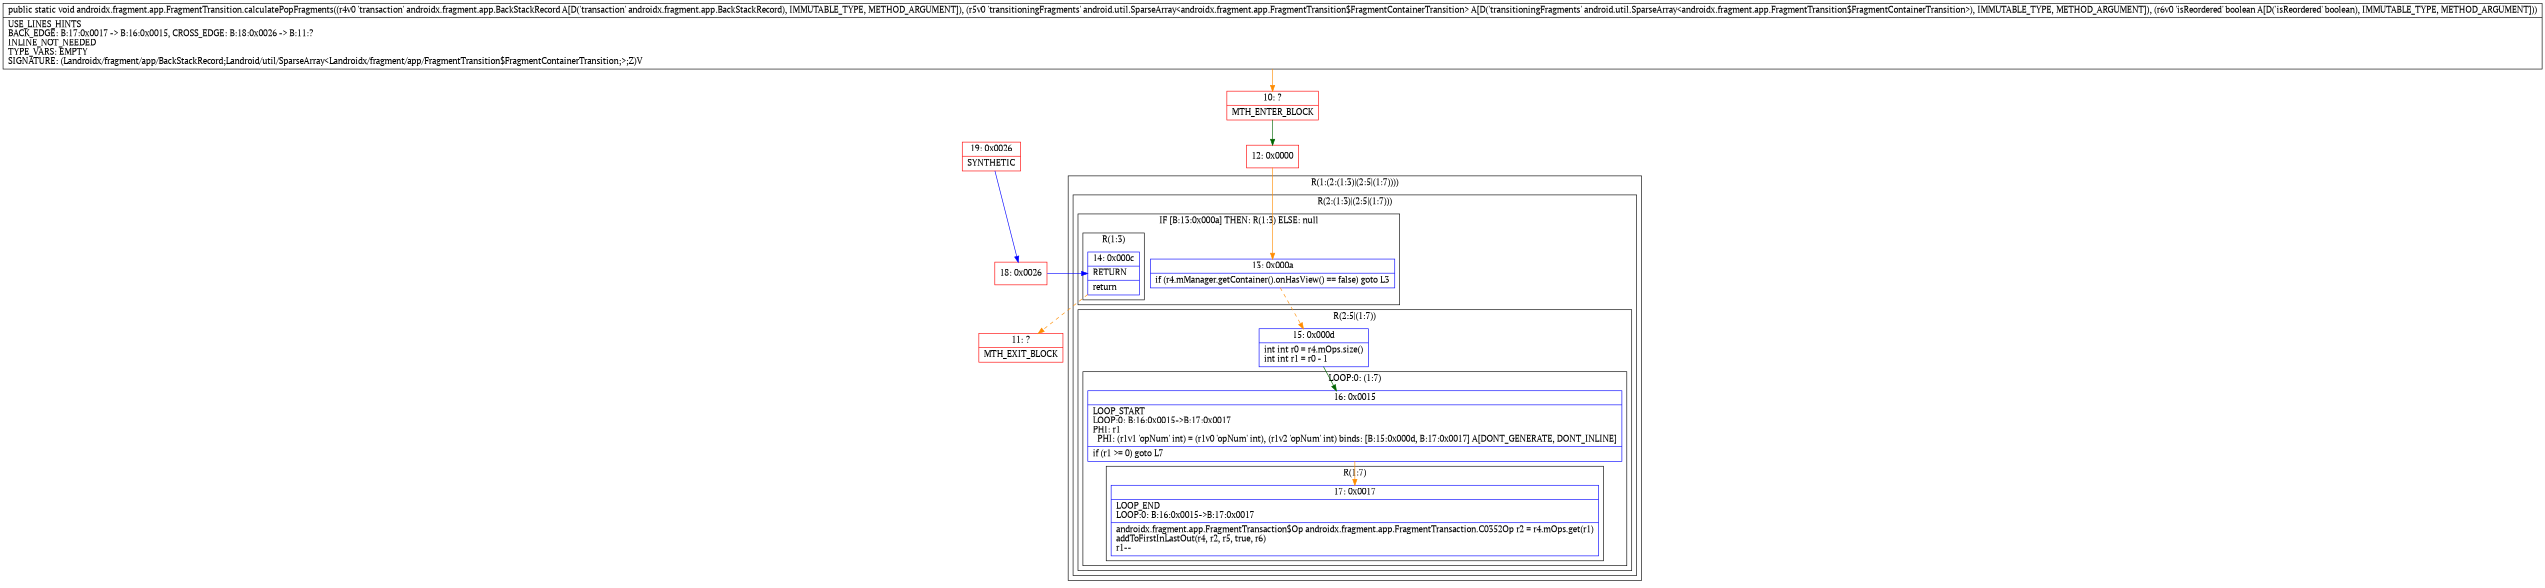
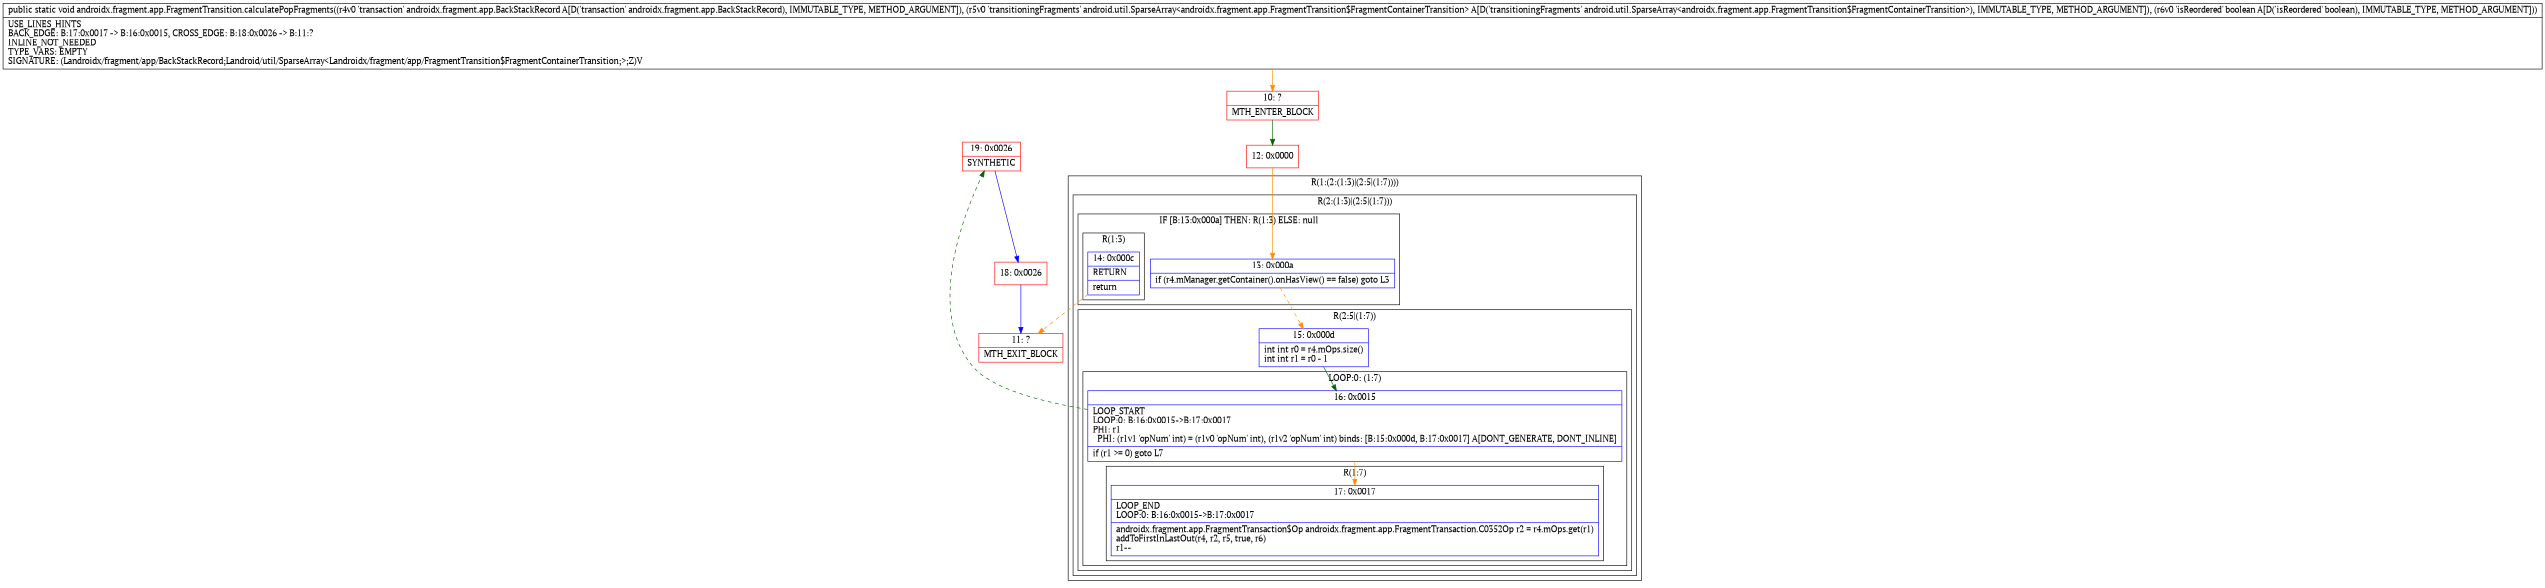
edge "18: 0x0026" -> "14: 0x000c": now "18: 0x0026" -> "11: ?"
edge "16: 0x0015" -> "19: 0x0026": added
